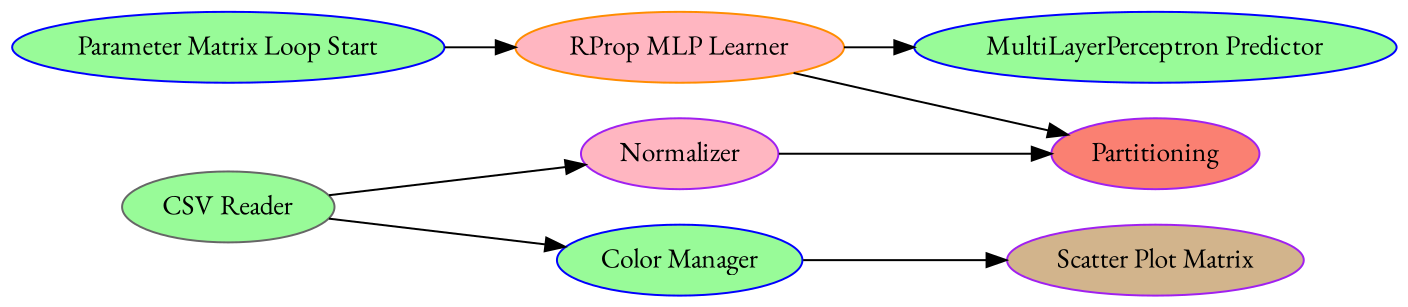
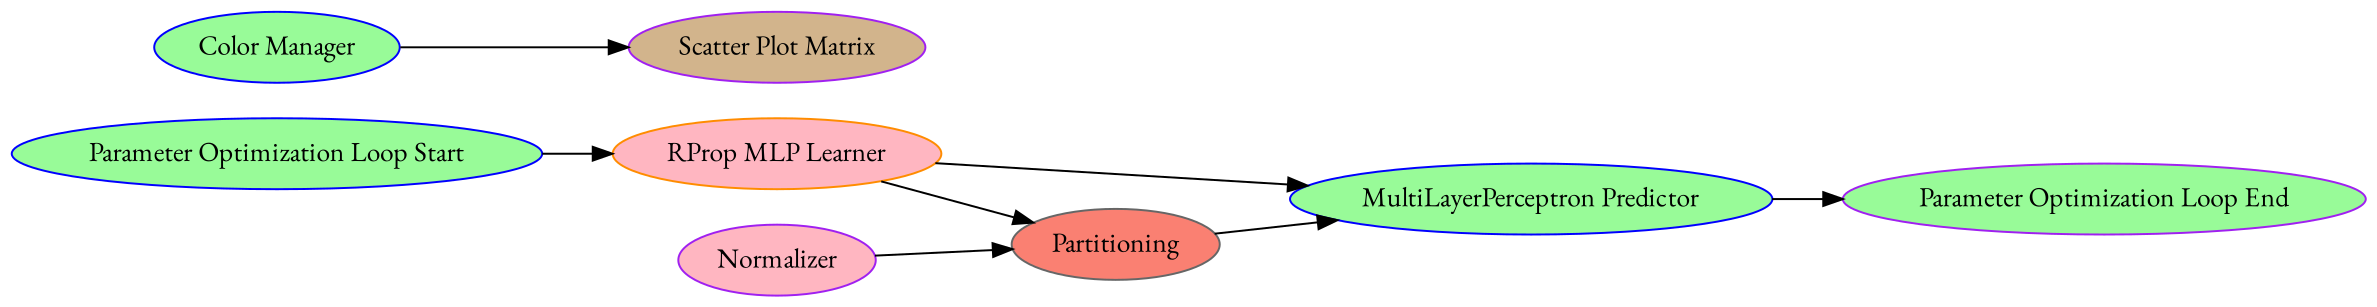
node "Parameter Matrix Loop Start": label "Parameter Matrix Loop Start" -> "Parameter Optimization Loop Start"
node "Partitioning": color purple -> gray40
node "Parameter Optimization Loop End": added
node "CSV Reader": removed
edge "Partitioning" -> "MultiLayerPerceptron Predictor": added
